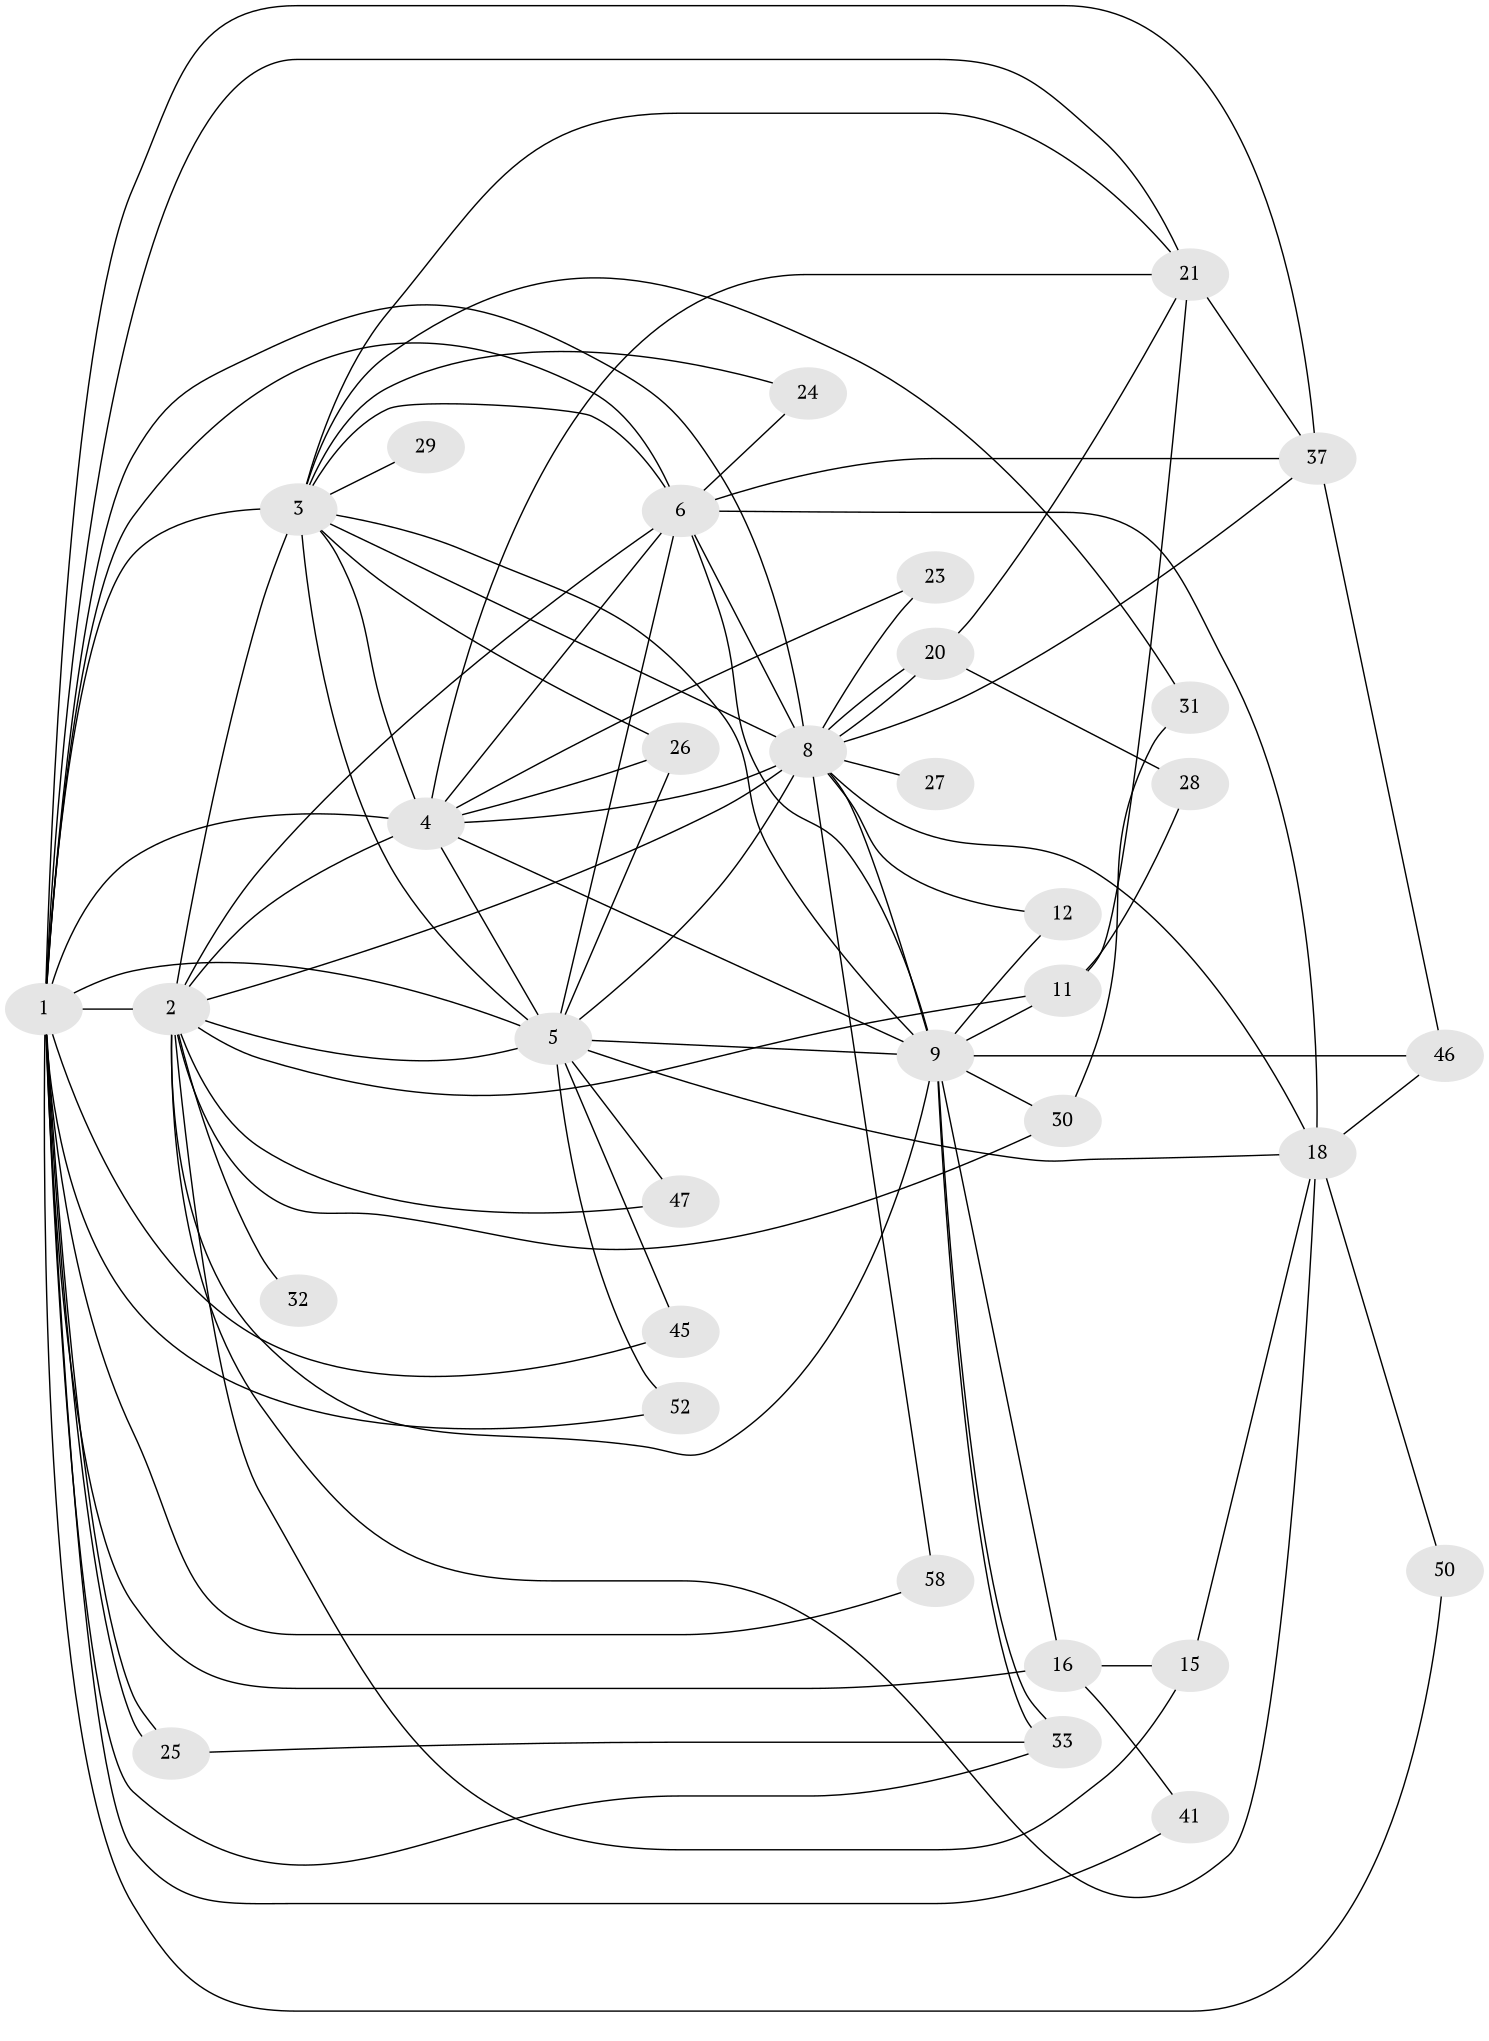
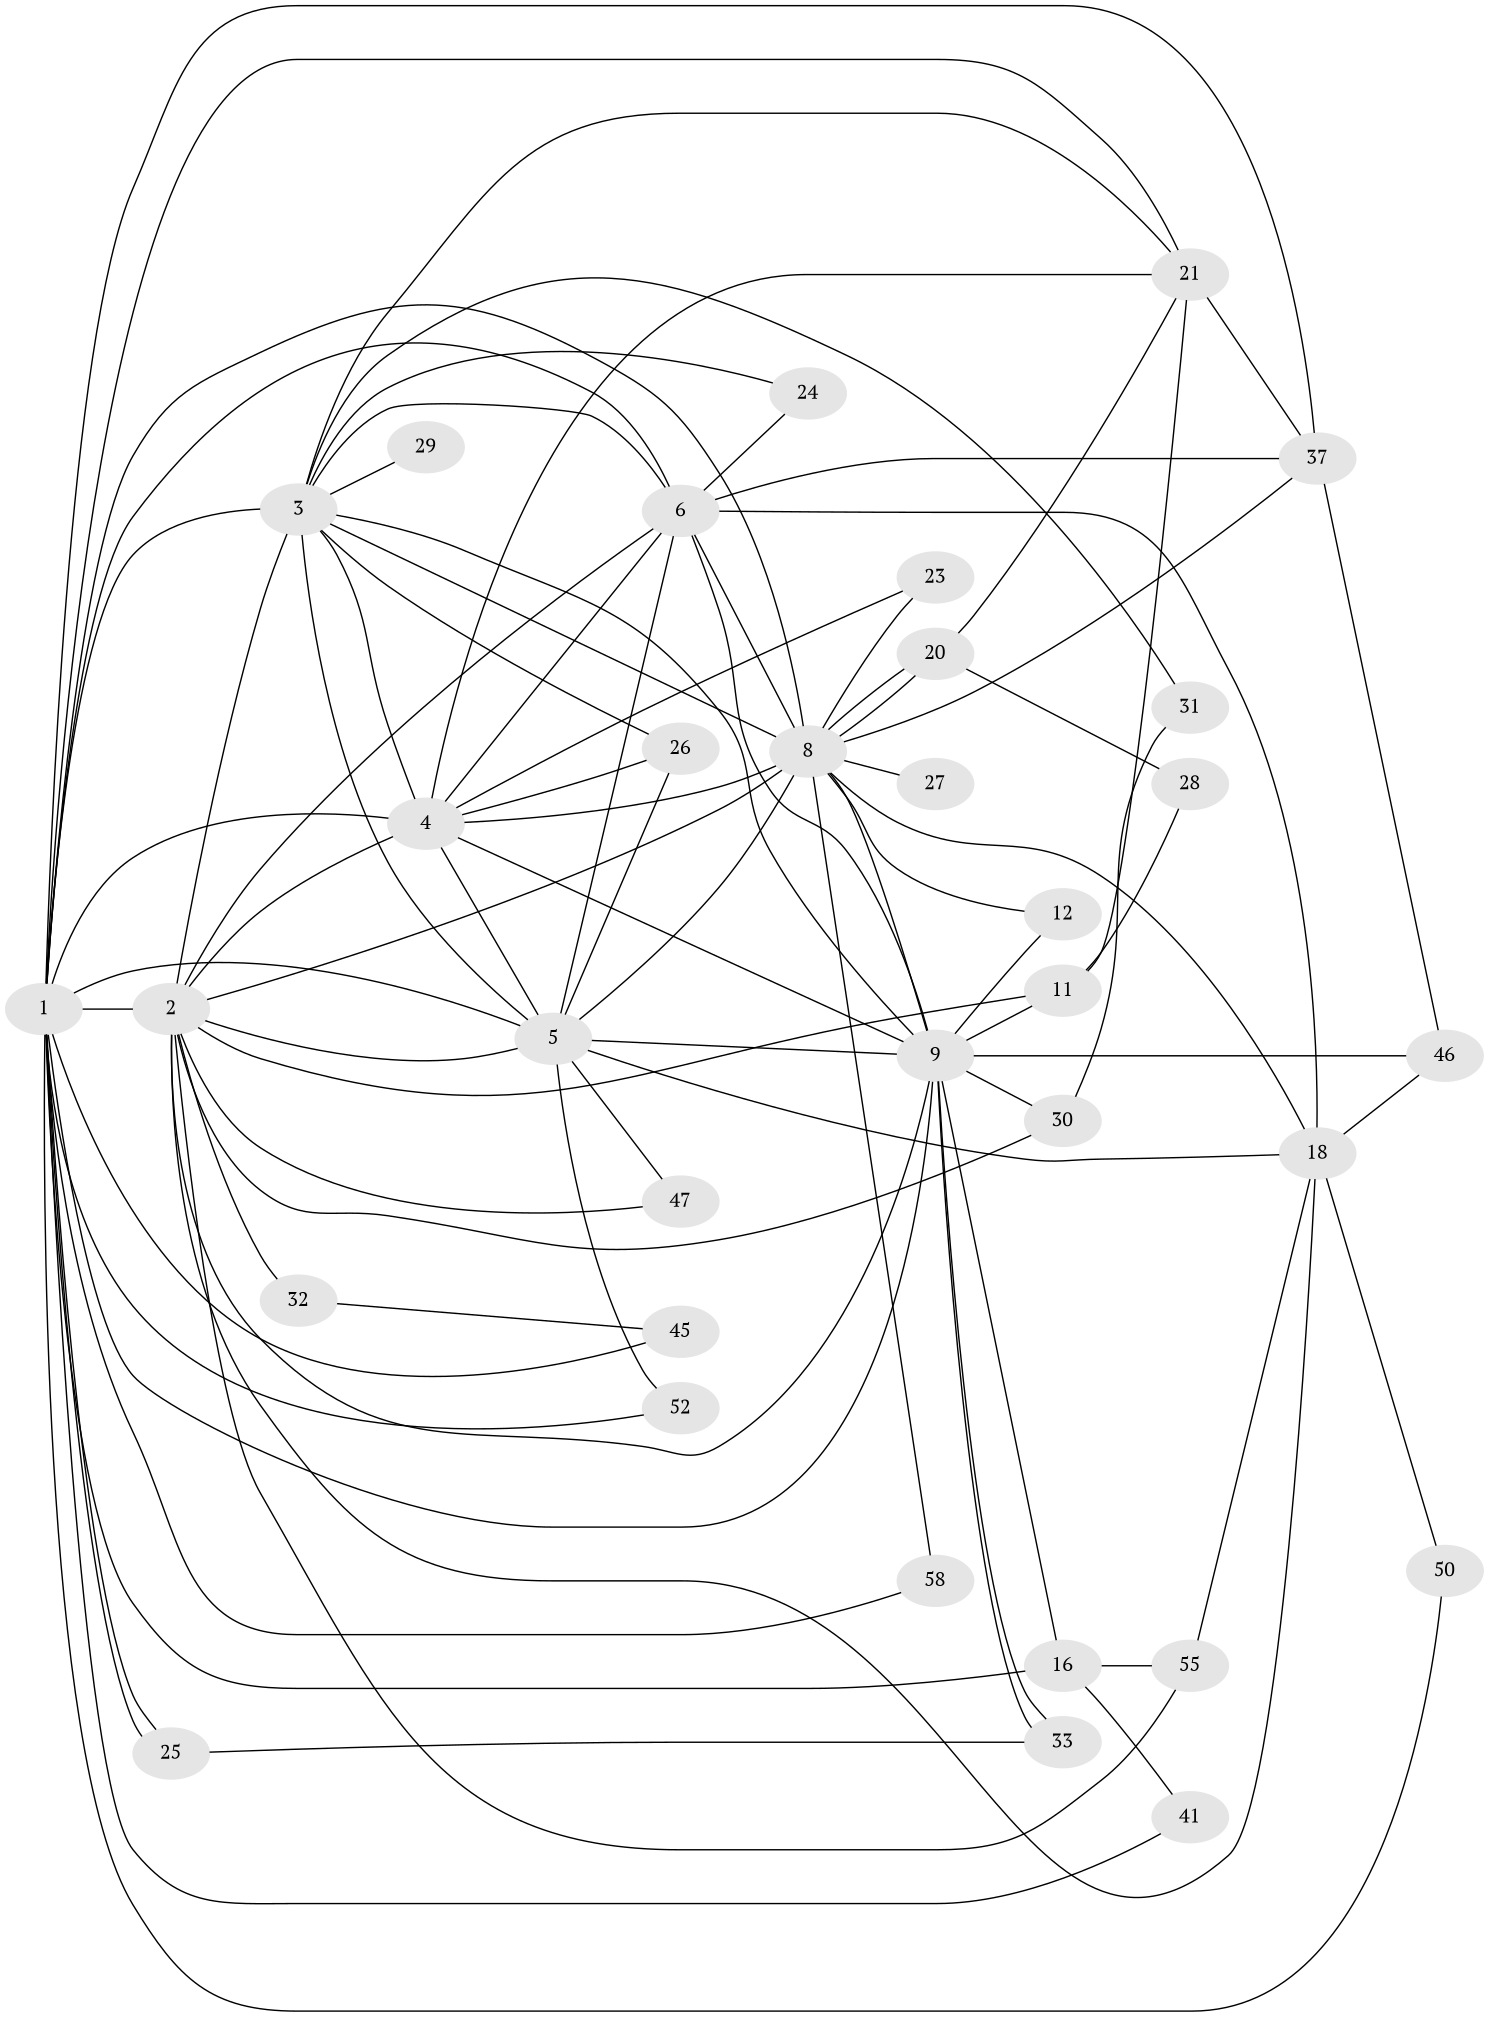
edge "5" -- "45": now "32" -- "45"
node "15": label "15" -> "55"
edge "1" -- "33": now "1" -- "9"
